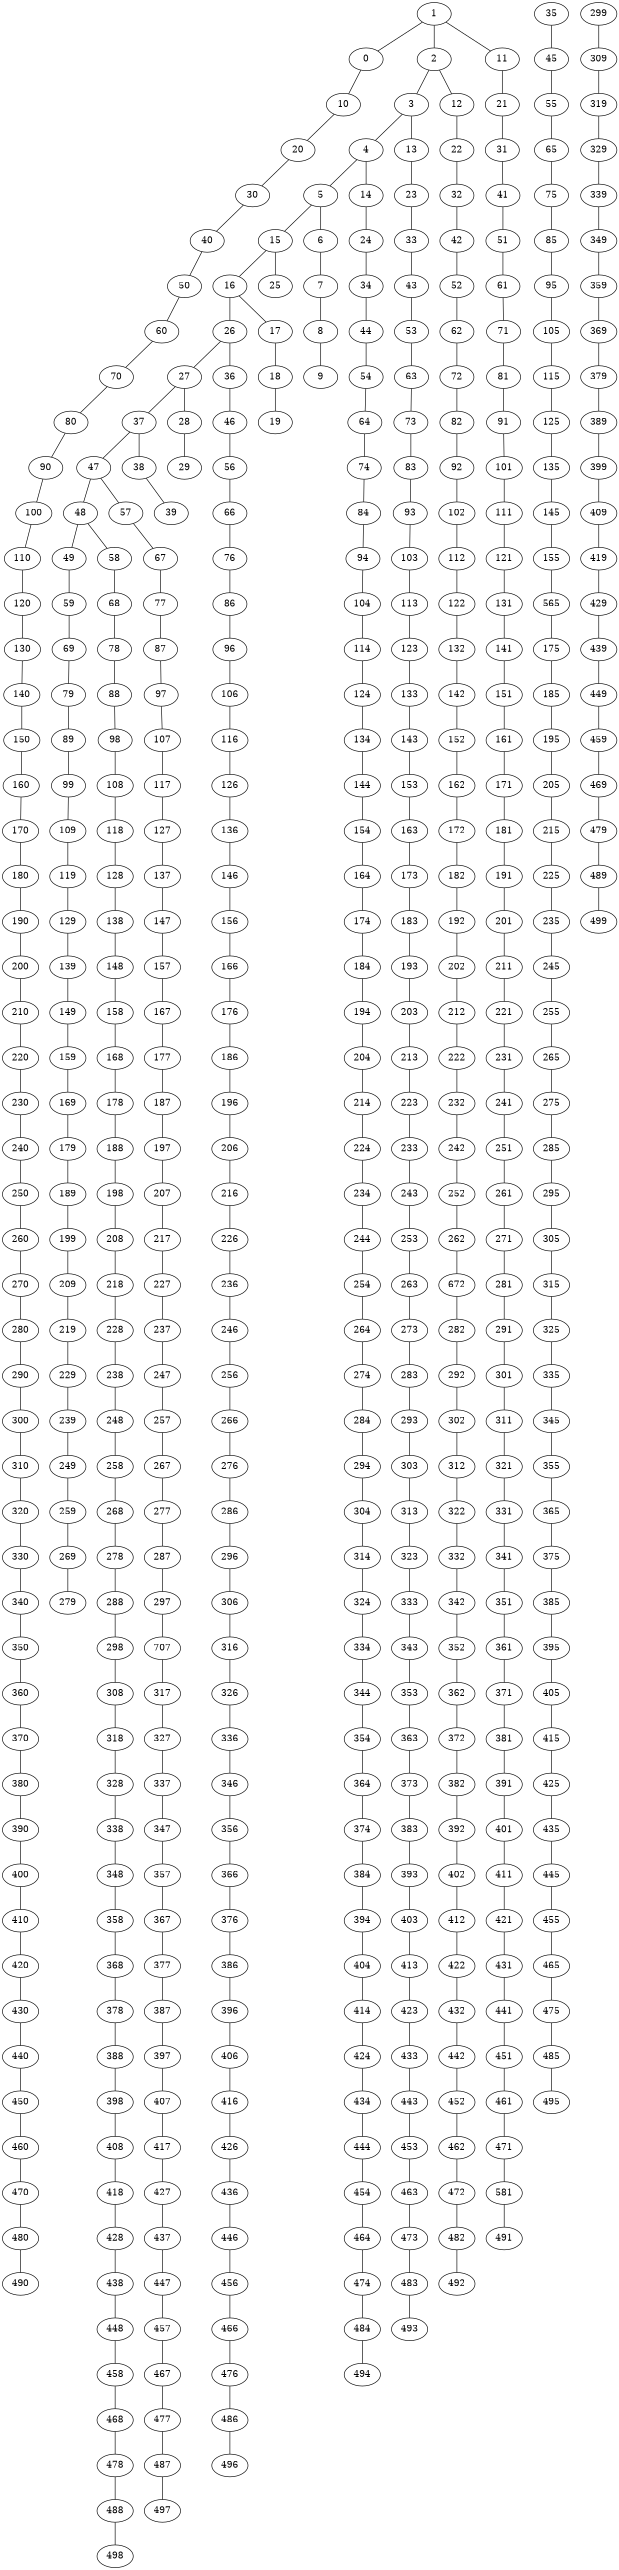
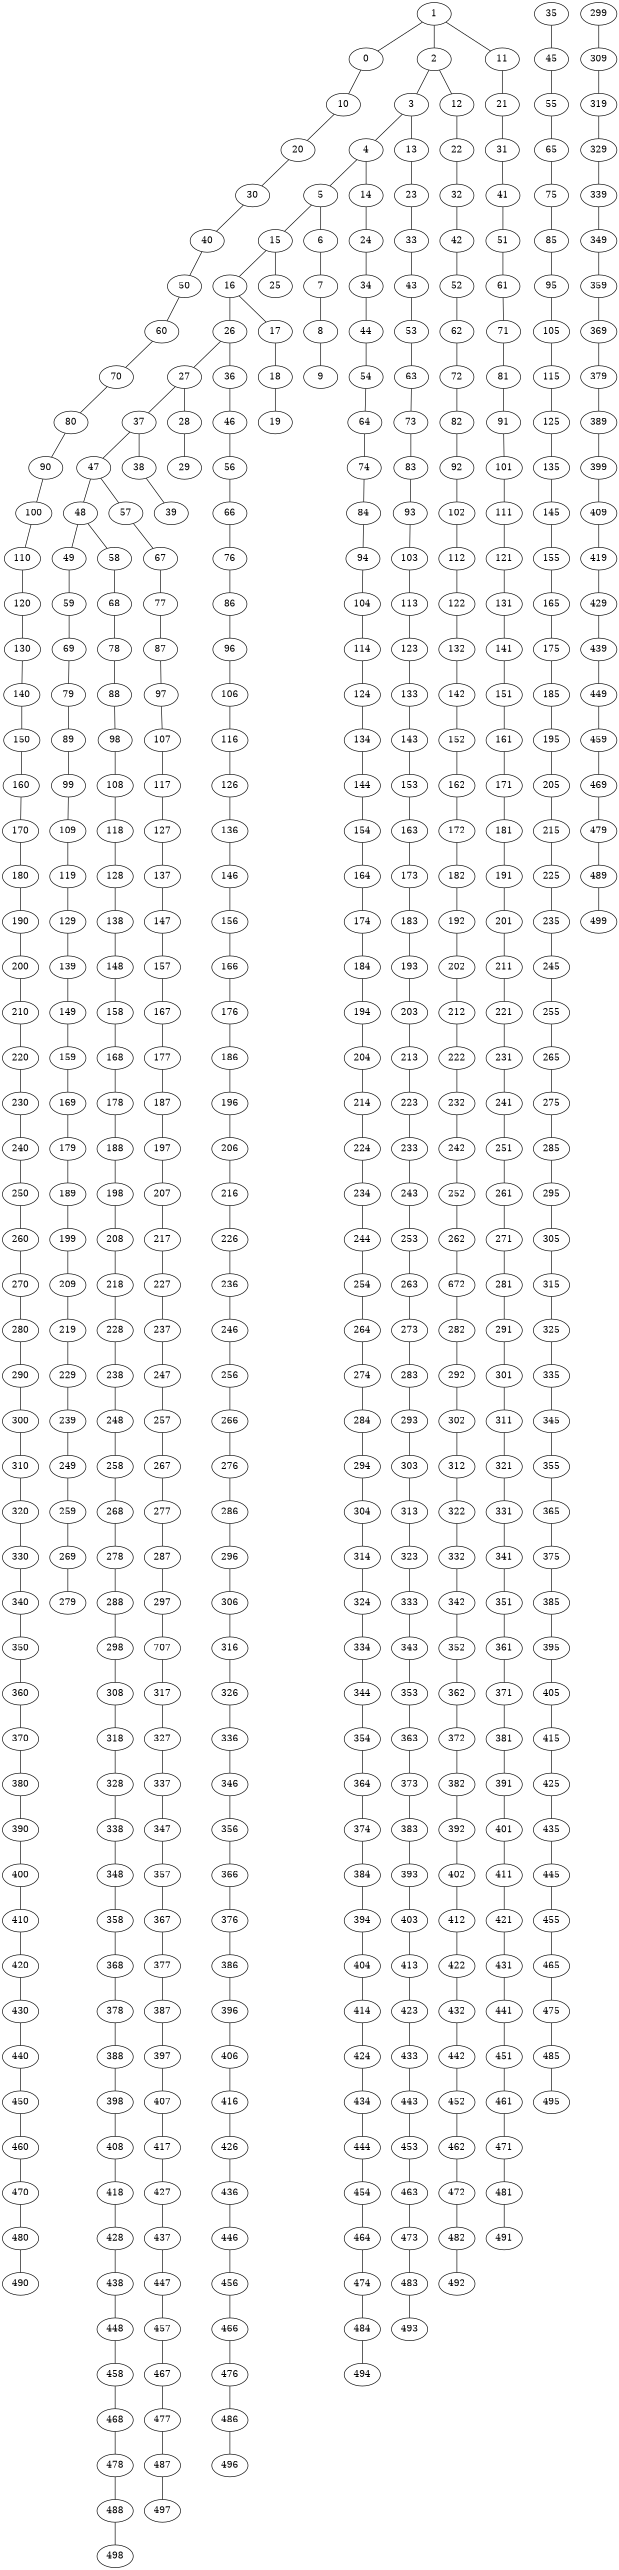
node "565": label "565" -> "165"
node "581": label "581" -> "481"
